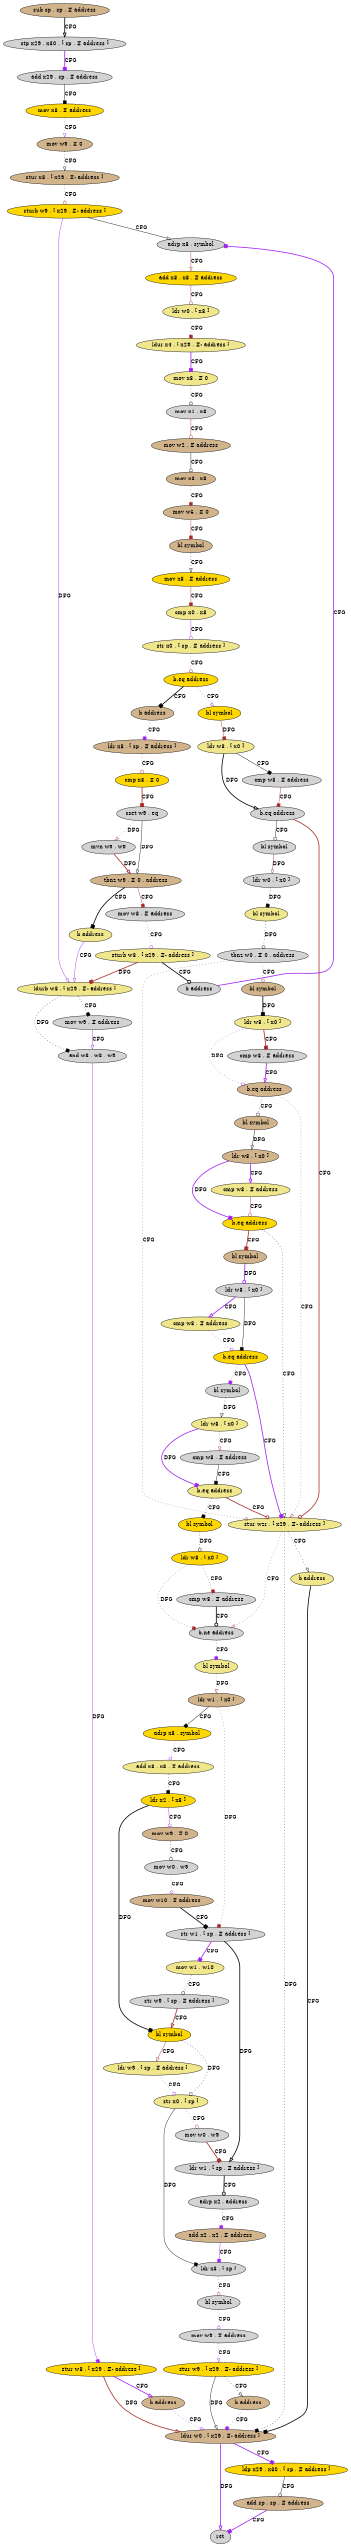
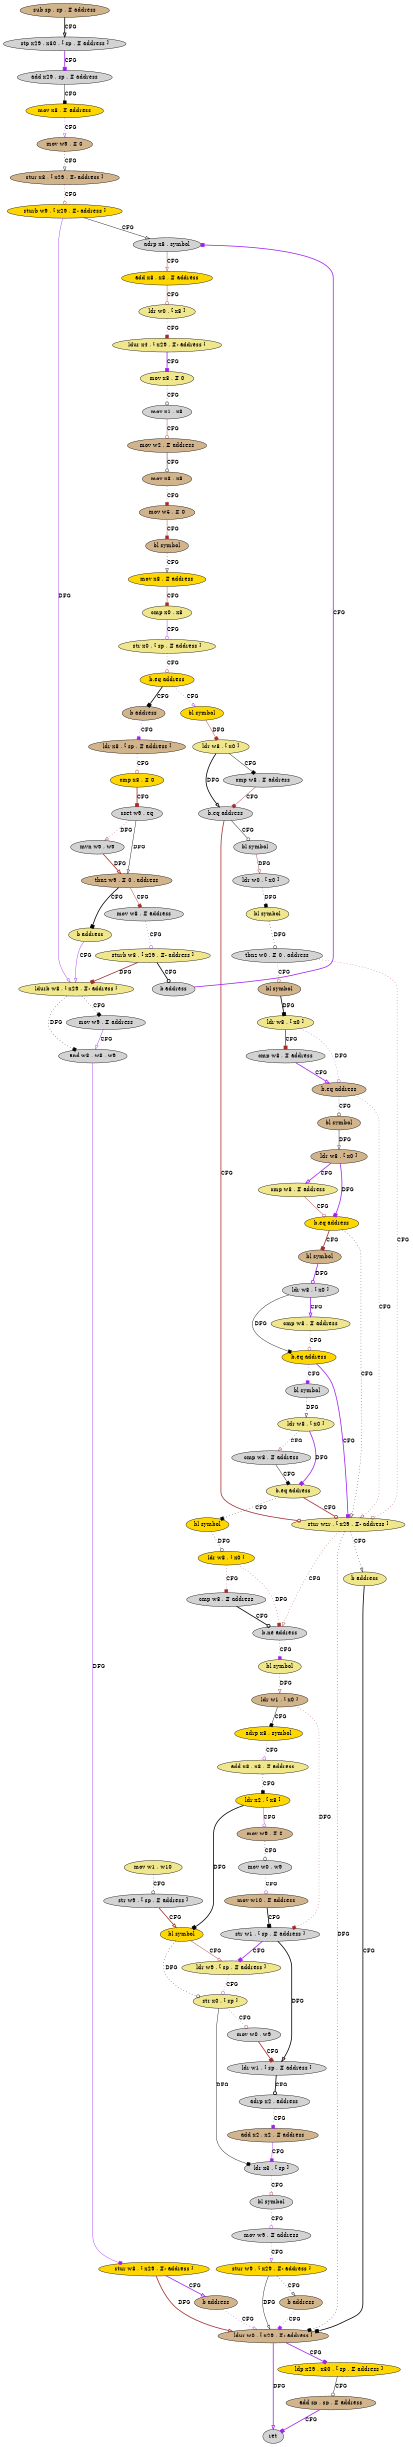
edge "str w1 , [ sp , # address ]" -> "mov w1 , w10": now "str w1 , [ sp , # address ]" -> "ldr w9 , [ sp , # address ]"
